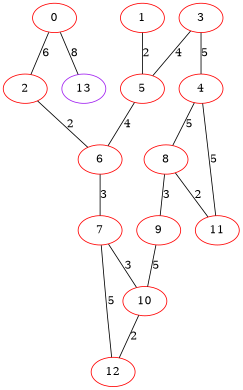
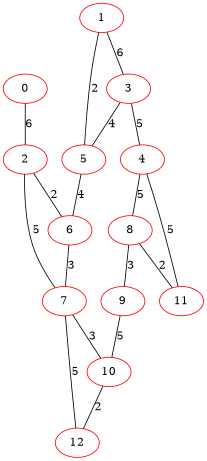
edge "1" -- "3": added, label "6"
node "13": removed
edge "2" -- "7": added, label "5"
